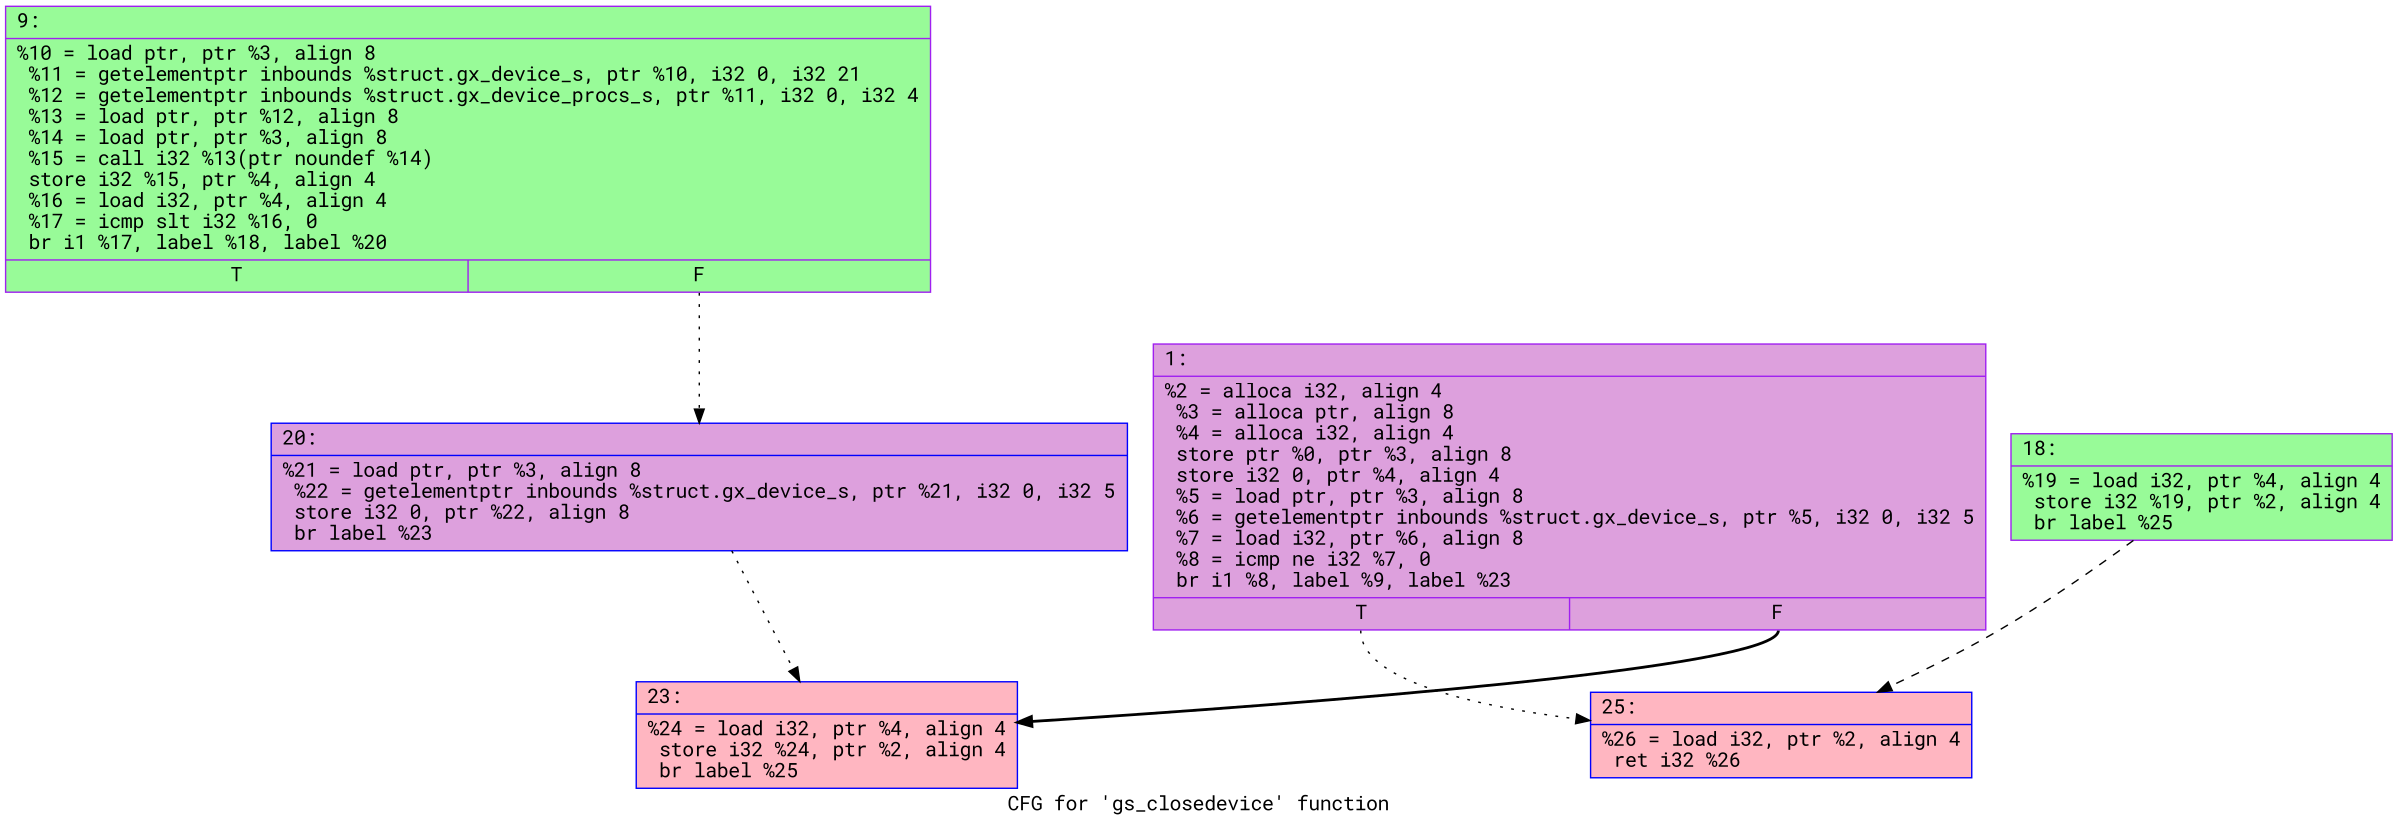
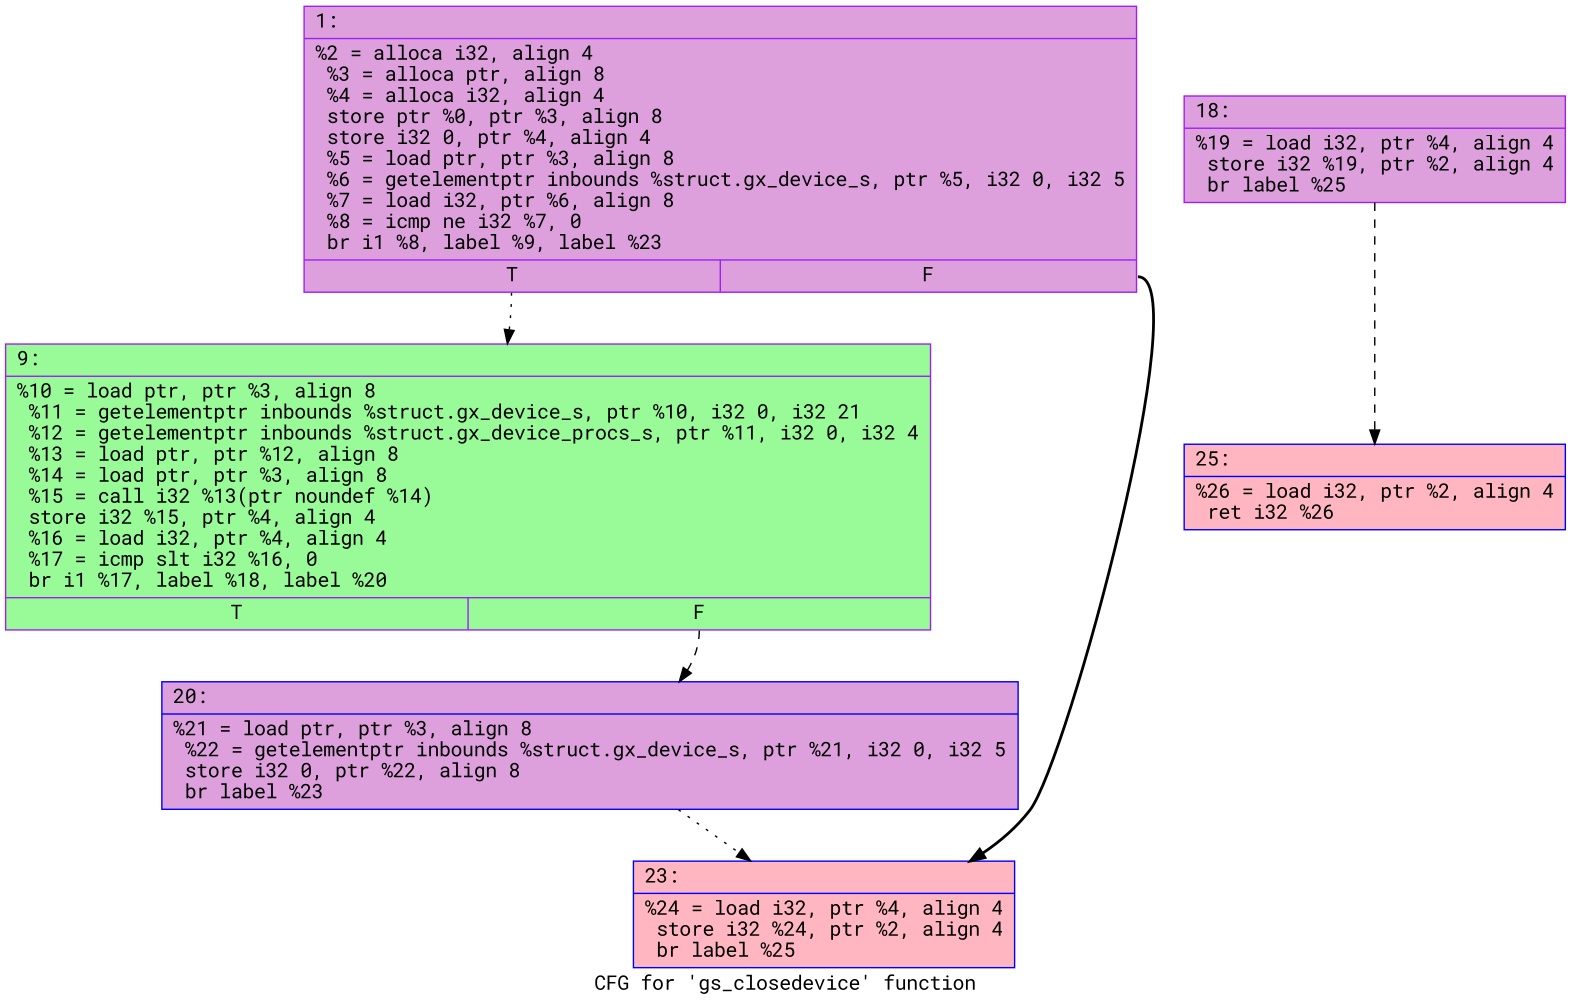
edge "9:" -> "20:": style dotted -> dashed
node "18:": fillcolor palegreen -> plum
edge "1:" -> "25:": now "1:" -> "9:"
